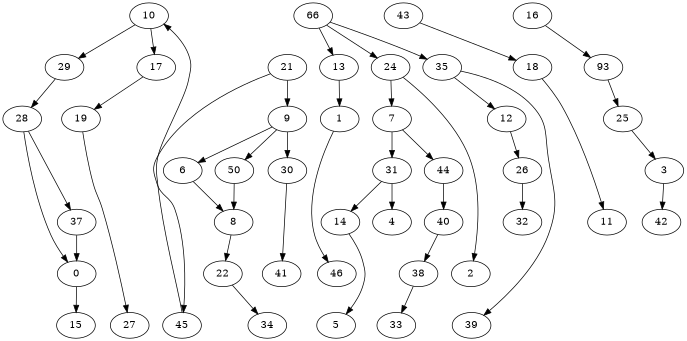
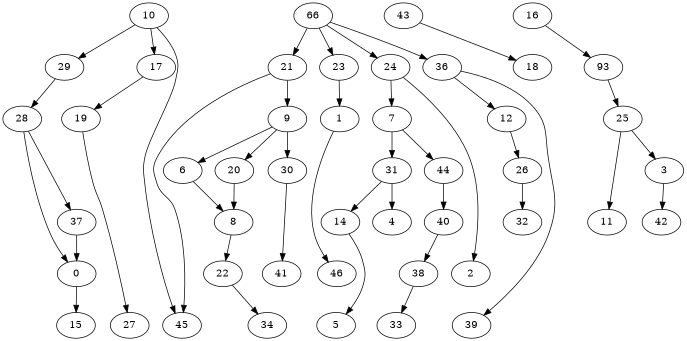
edge "66" -> "21": added
node "13": label "13" -> "23"
node "35": label "35" -> "36"
edge "45" -> "10": reversed
edge "18" -> "11": now "25" -> "11"
node "50": label "50" -> "20"
